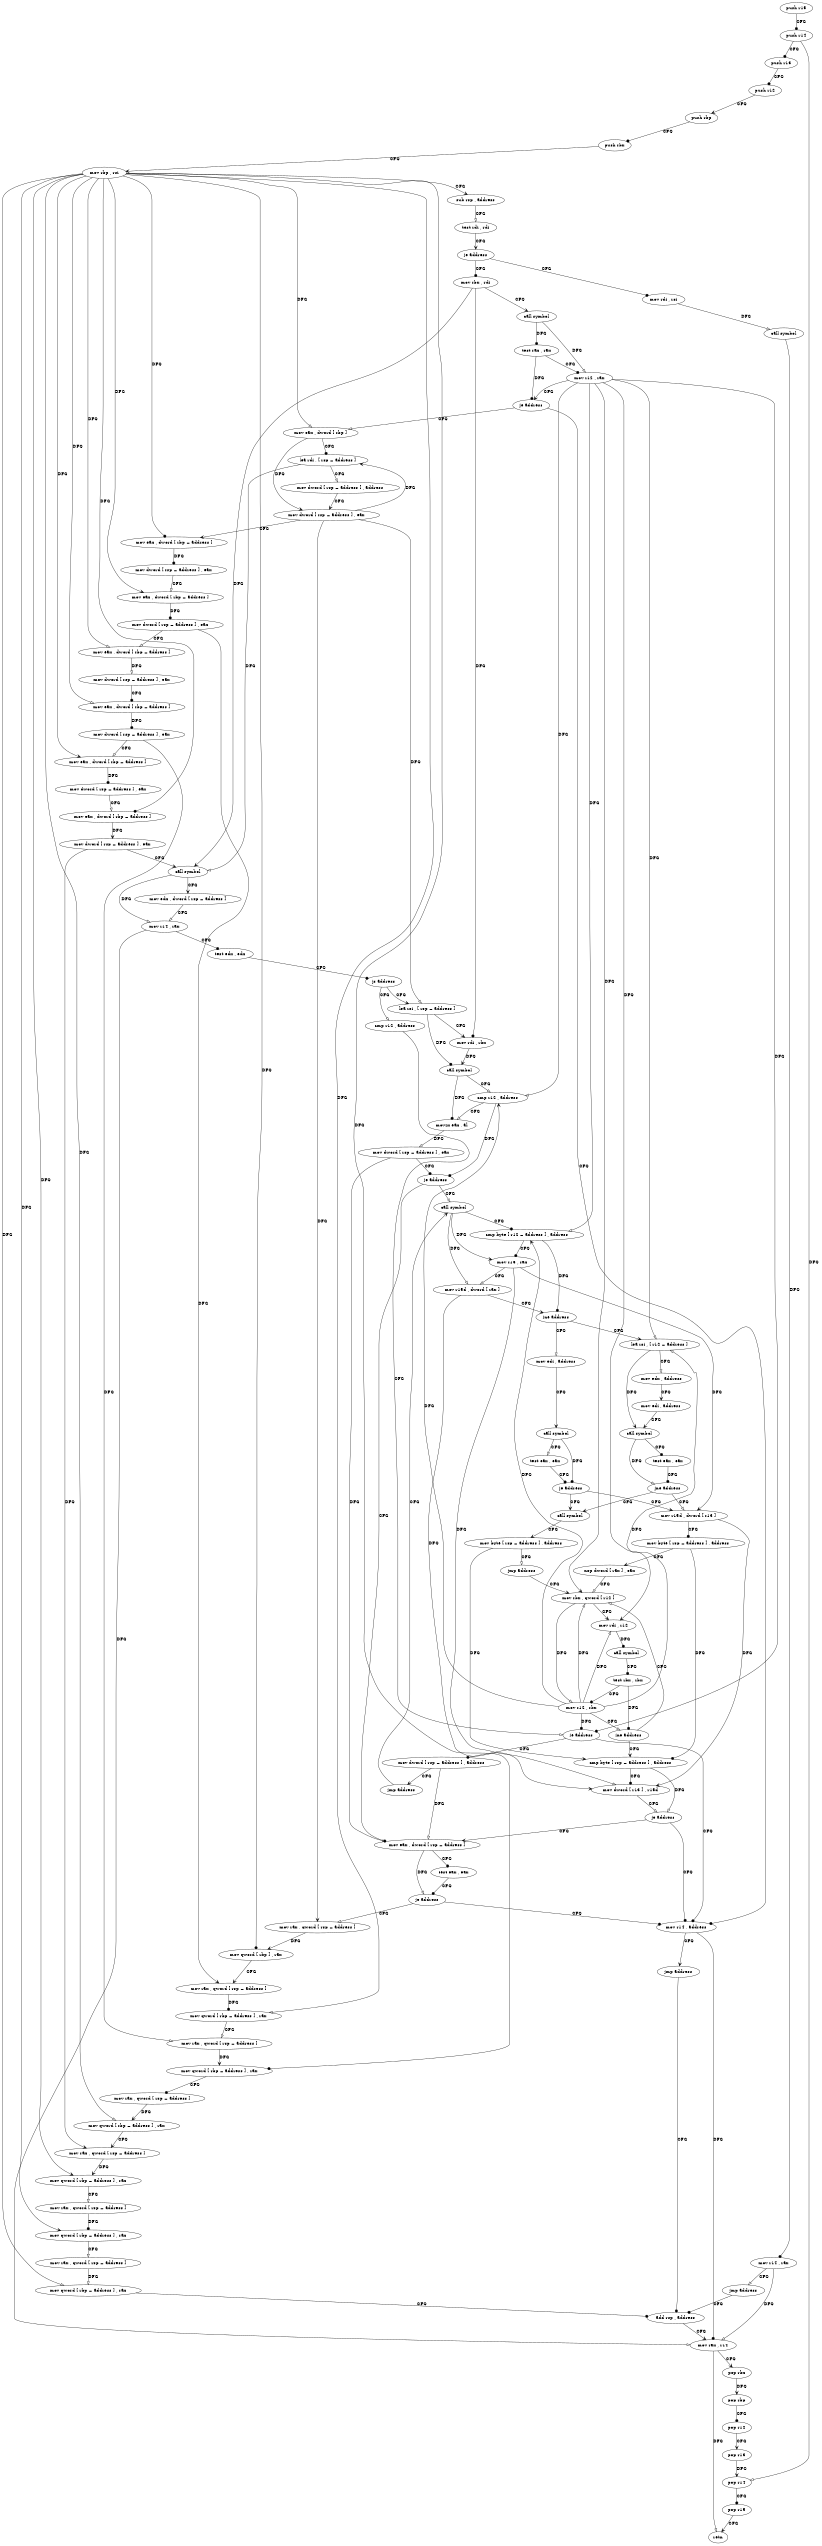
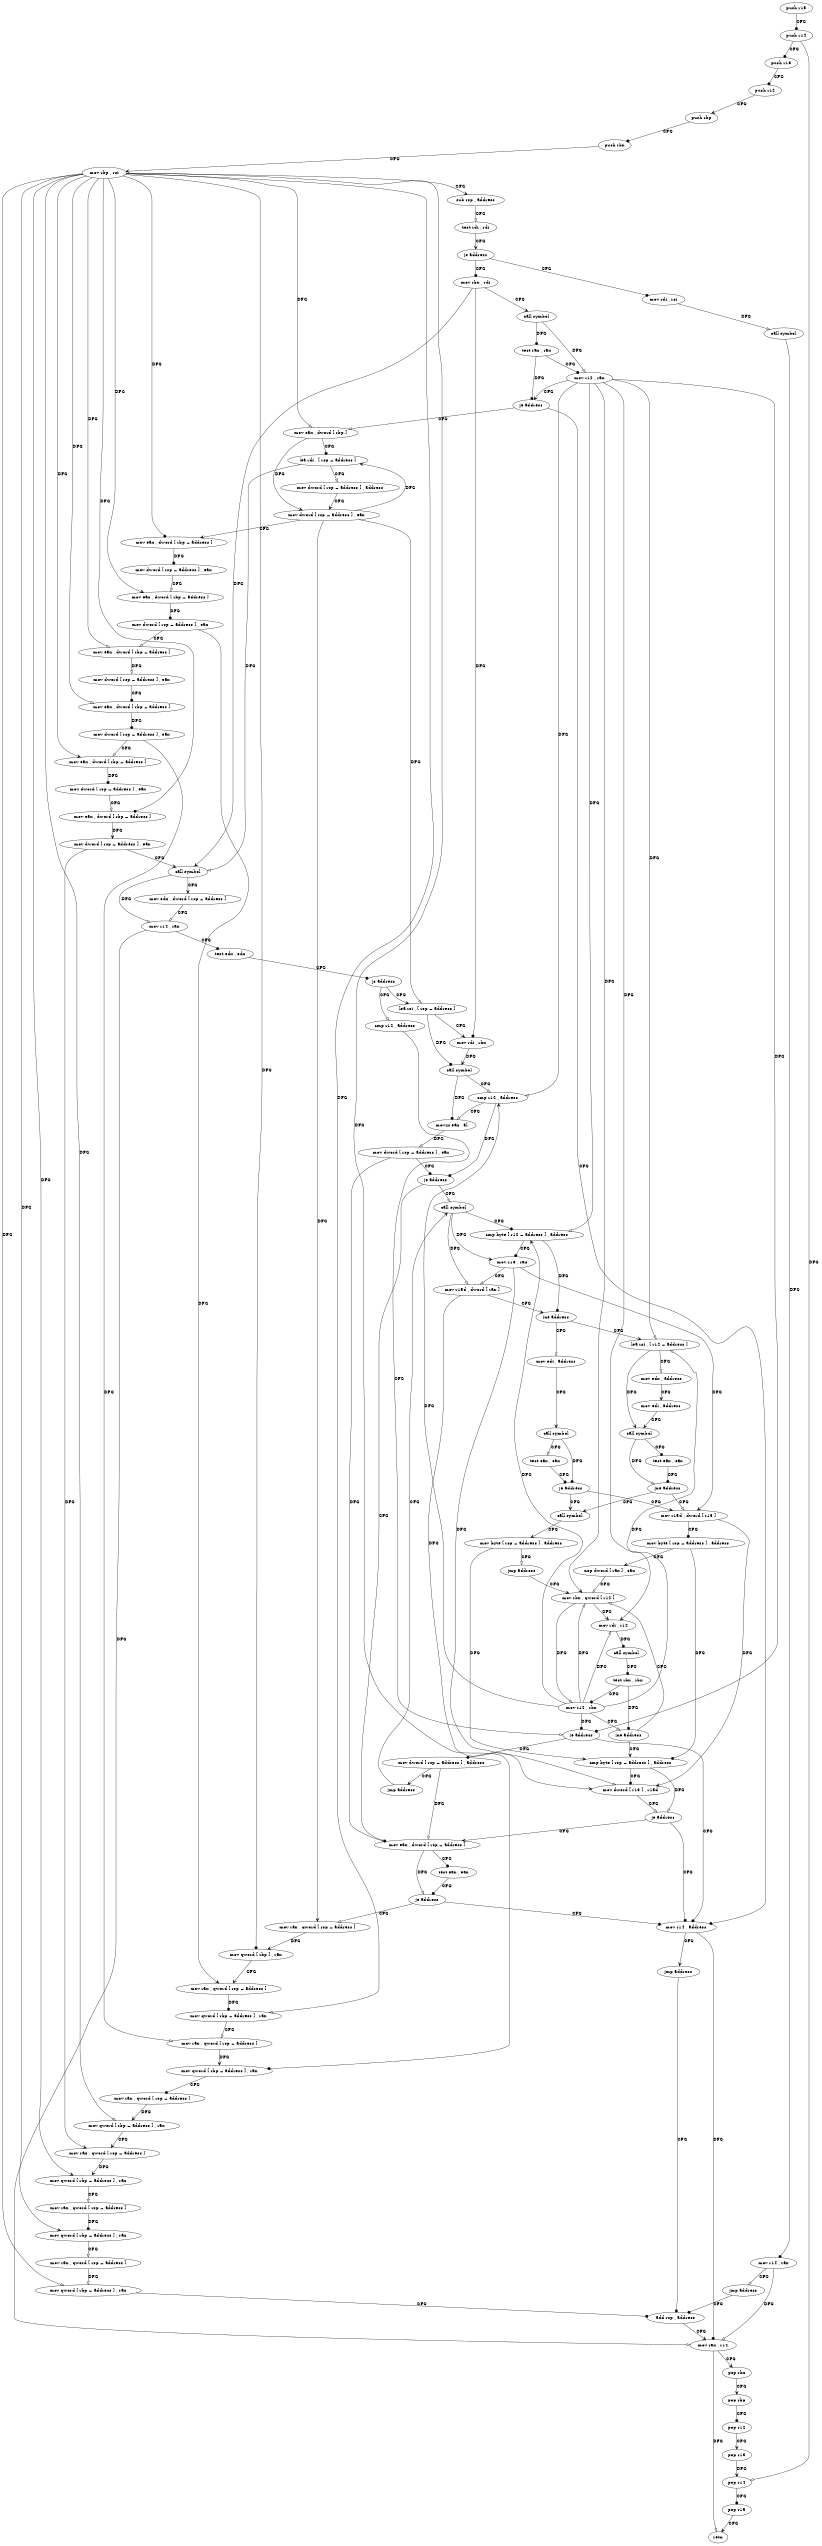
edge "pop rbx" -> "pop rbp": label "DFG" -> "CFG"
